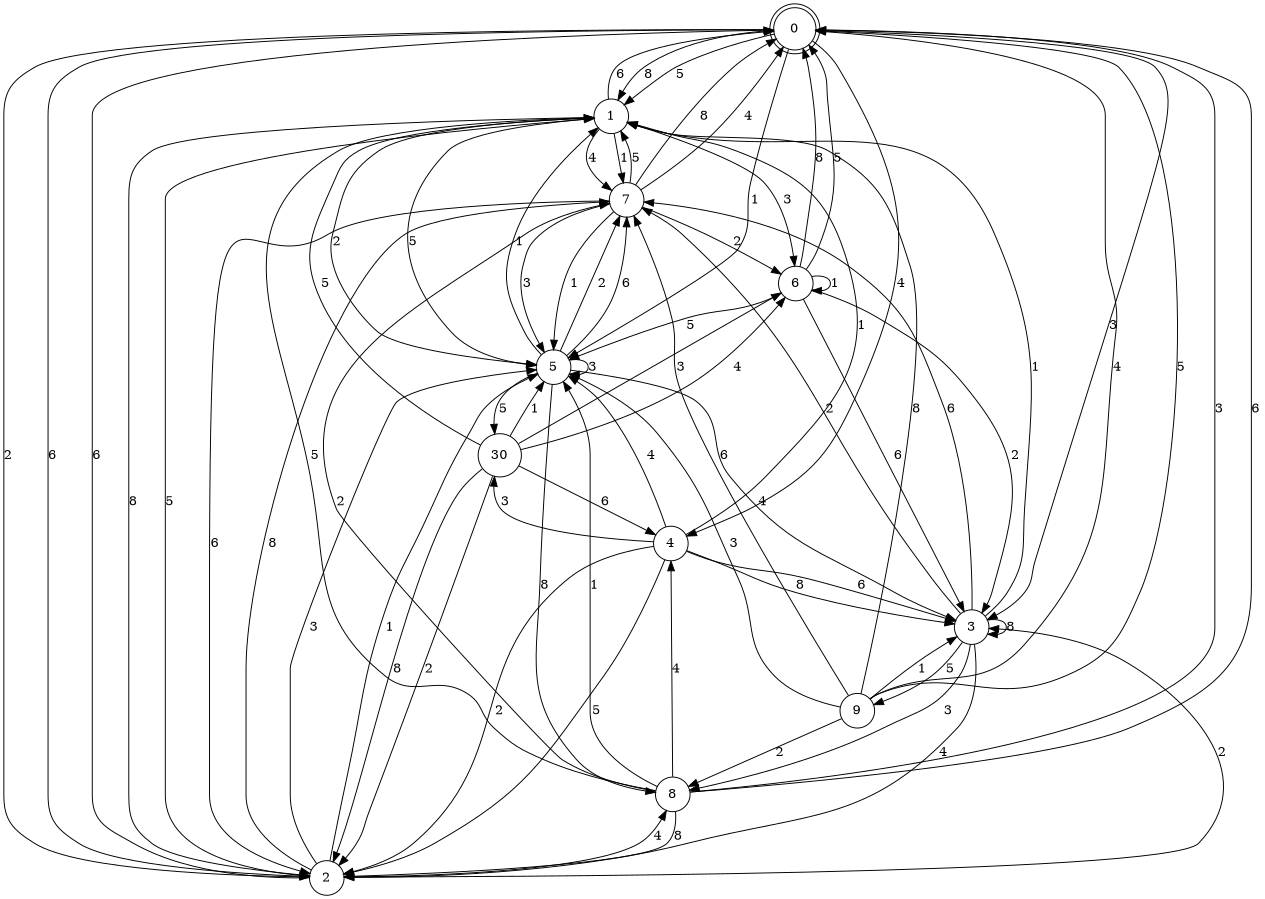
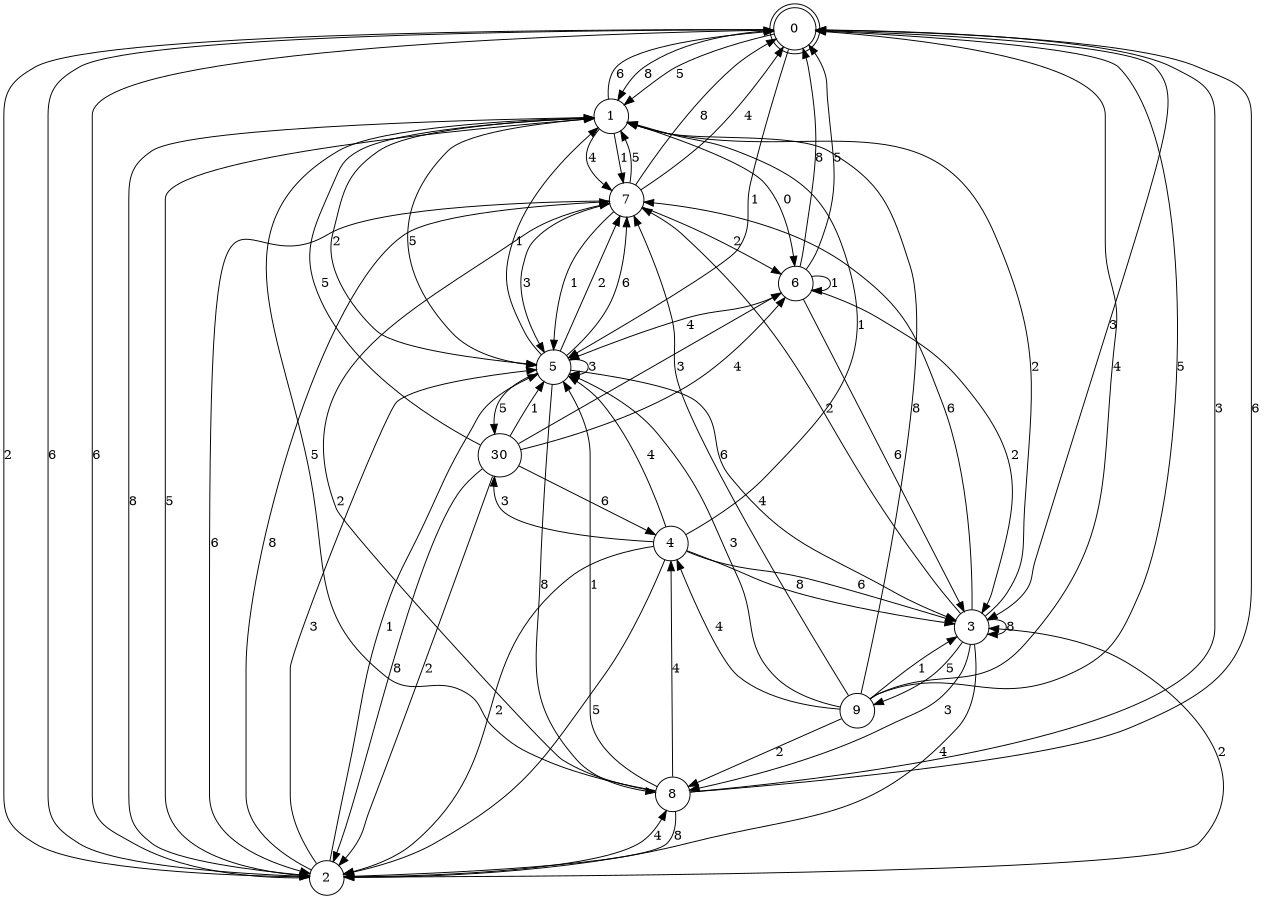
edge "1" -> "6": label "3" -> "0"
edge "6" -> "5": label "5" -> "4"
edge "0" -> "4": now "9" -> "4"
edge "3" -> "1": label "1" -> "2"
